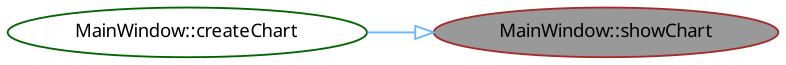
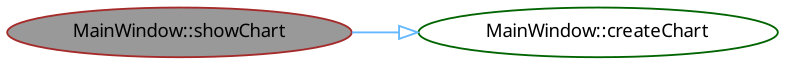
edge "MainWindow::createChart" -> "MainWindow::showChart": reversed
